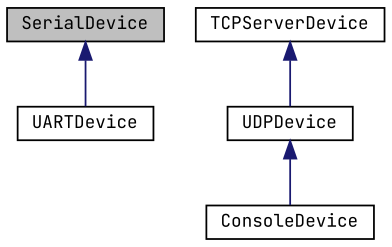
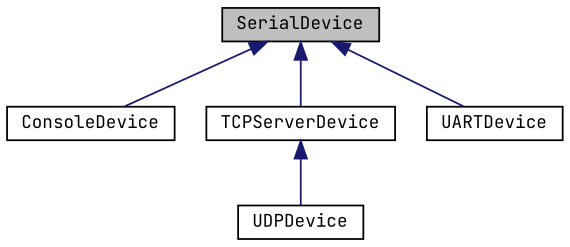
edge "TCPServerDevice" -> "SerialDevice": added
edge "ConsoleDevice" -> "UDPDevice": now "ConsoleDevice" -> "SerialDevice"
